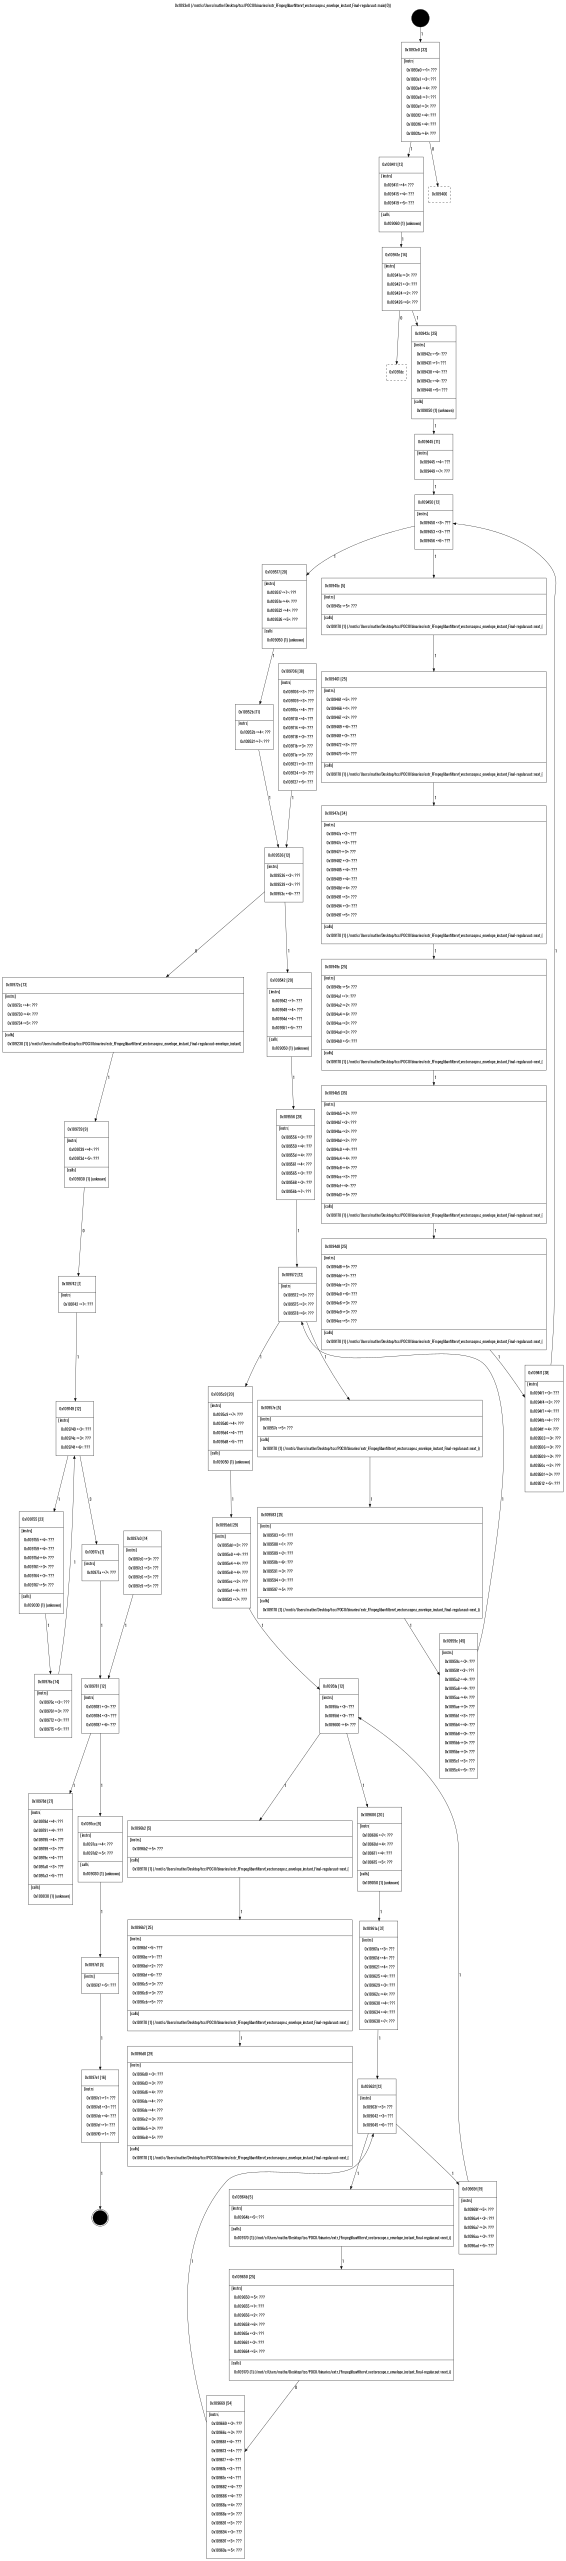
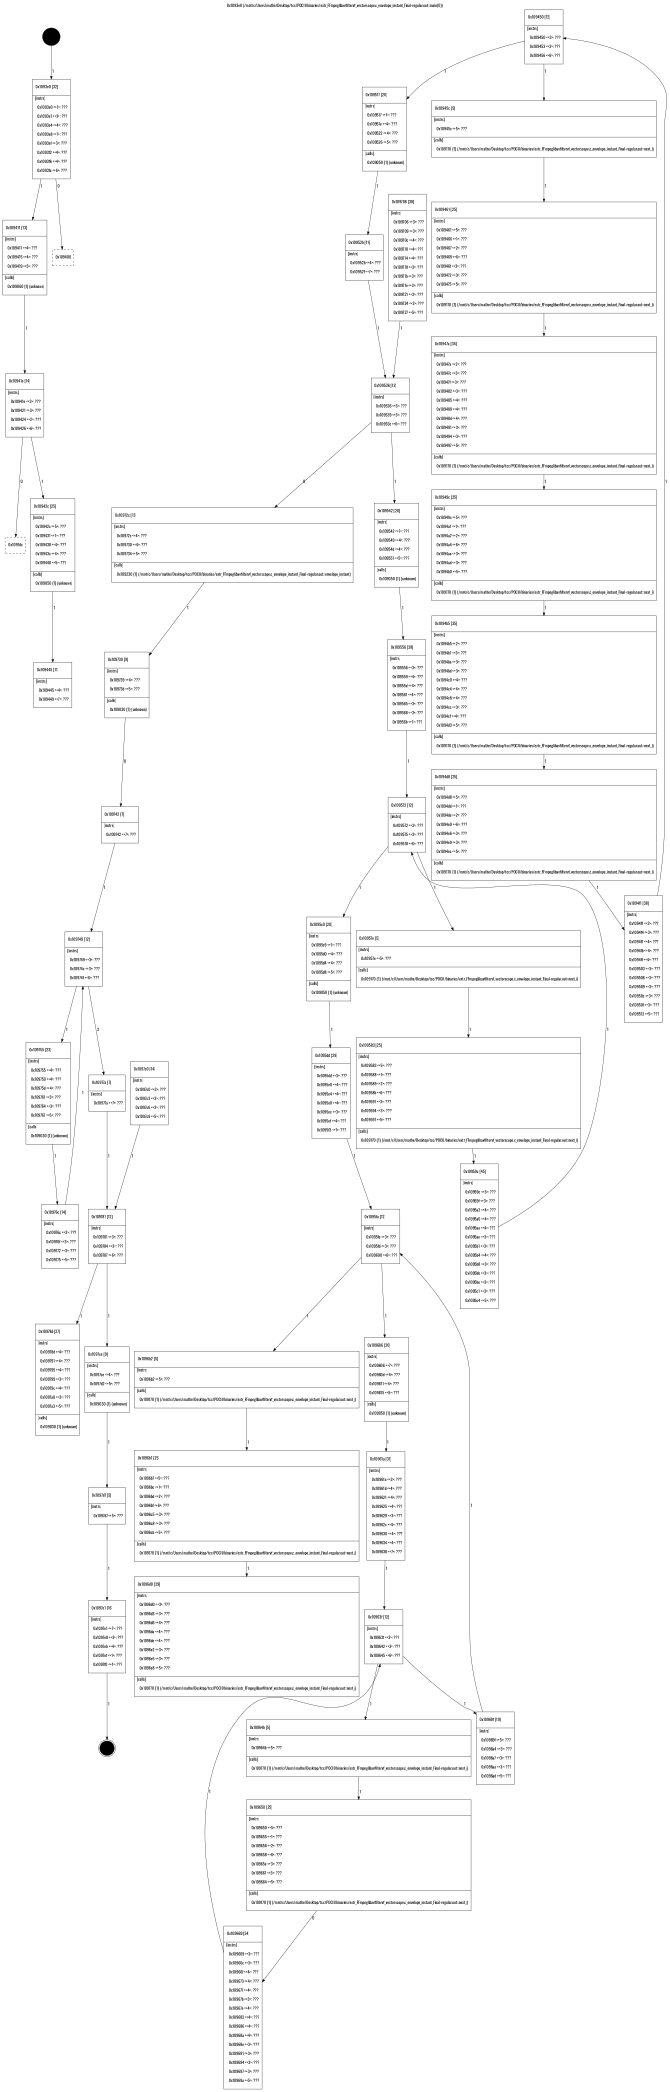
edge "0x109445 [11]" -> "0x109450 [12]": removed, label "1"
